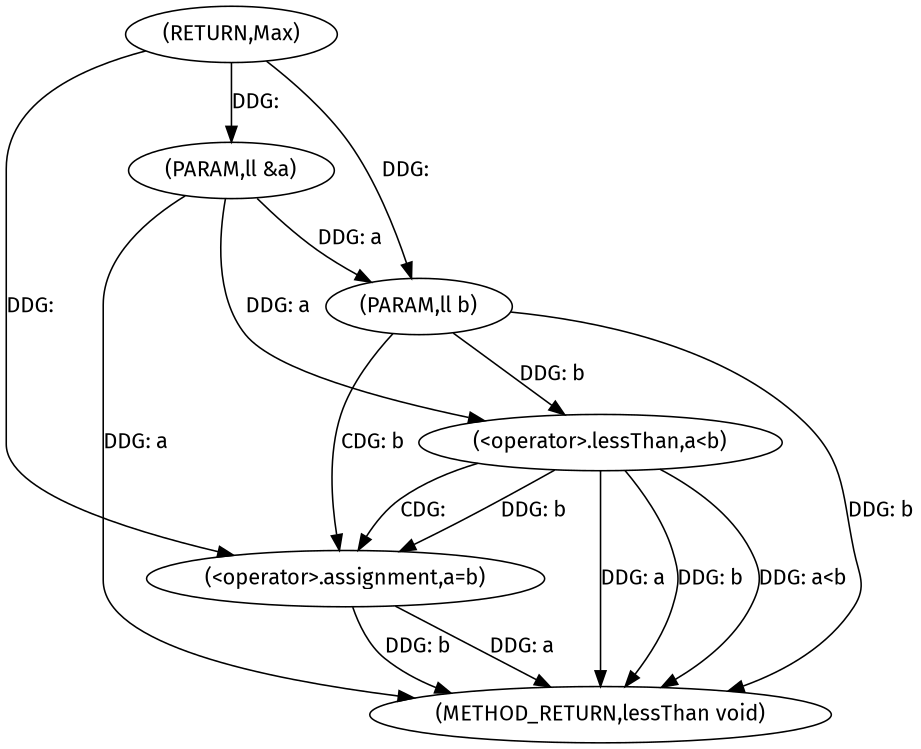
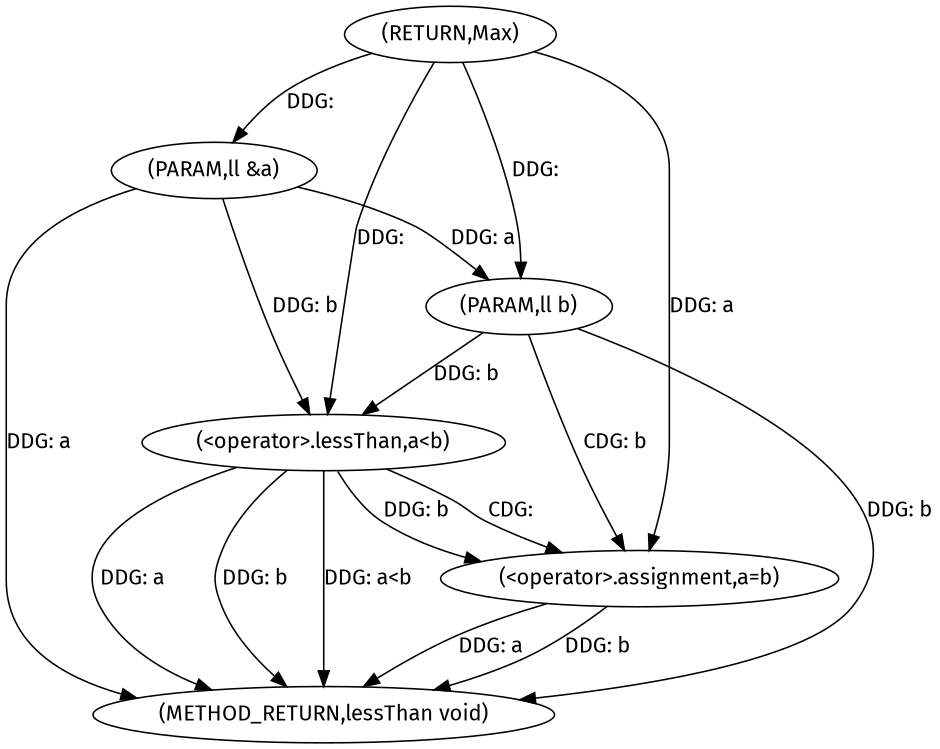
edge "(RETURN,Max)" -> "(<operator>.lessThan,a<b)": added, label "DDG:"
edge "(RETURN,Max)" -> "(<operator>.assignment,a=b)": label "DDG: " -> "DDG: a"
edge "(PARAM,ll &a)" -> "(<operator>.lessThan,a<b)": label "DDG: a" -> "DDG: b"
